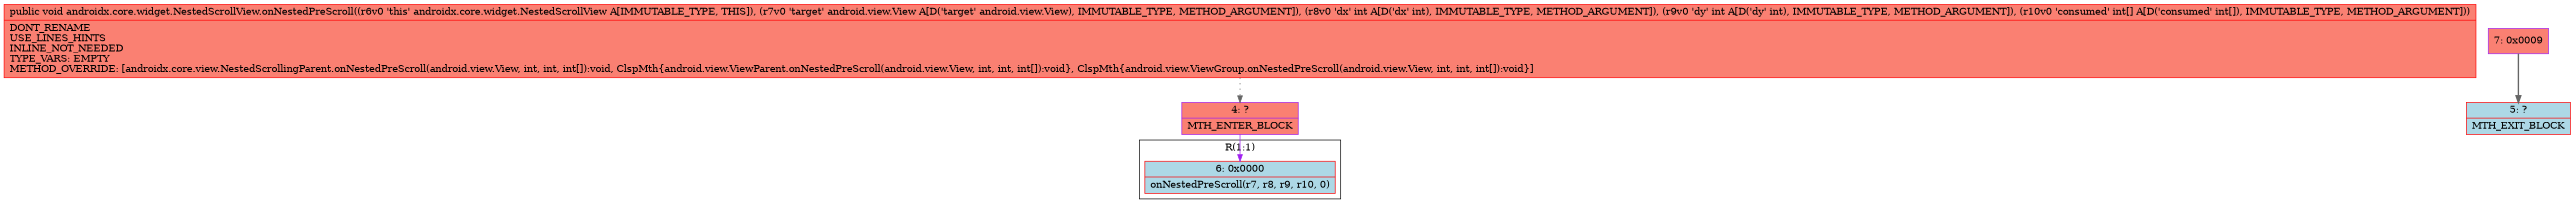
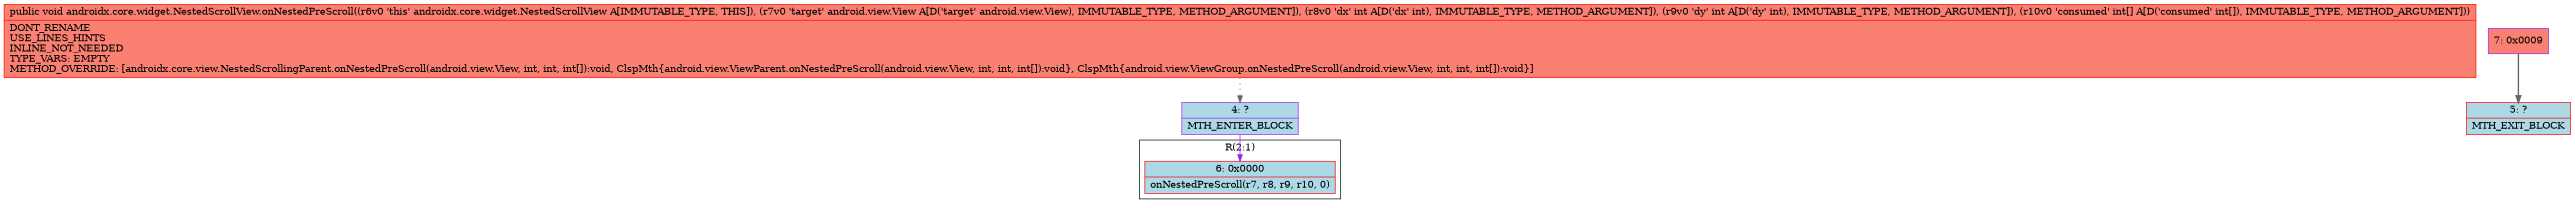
node "4: ?": fillcolor salmon -> lightblue
cluster "R(1:1)": label "R(1:1)" -> "R(2:1)"
